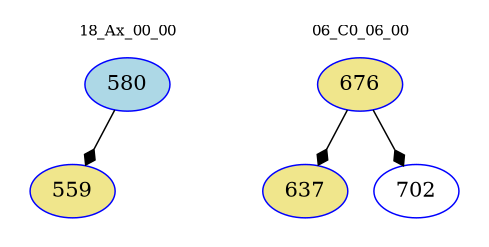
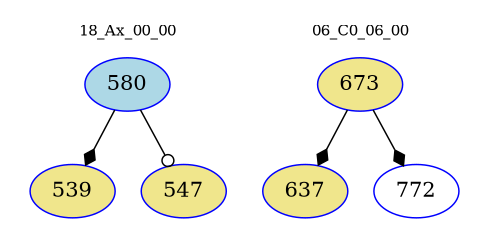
node "676": label "676" -> "673"
node "559": label "559" -> "539"
node "547": added
node "702": label "702" -> "772"
